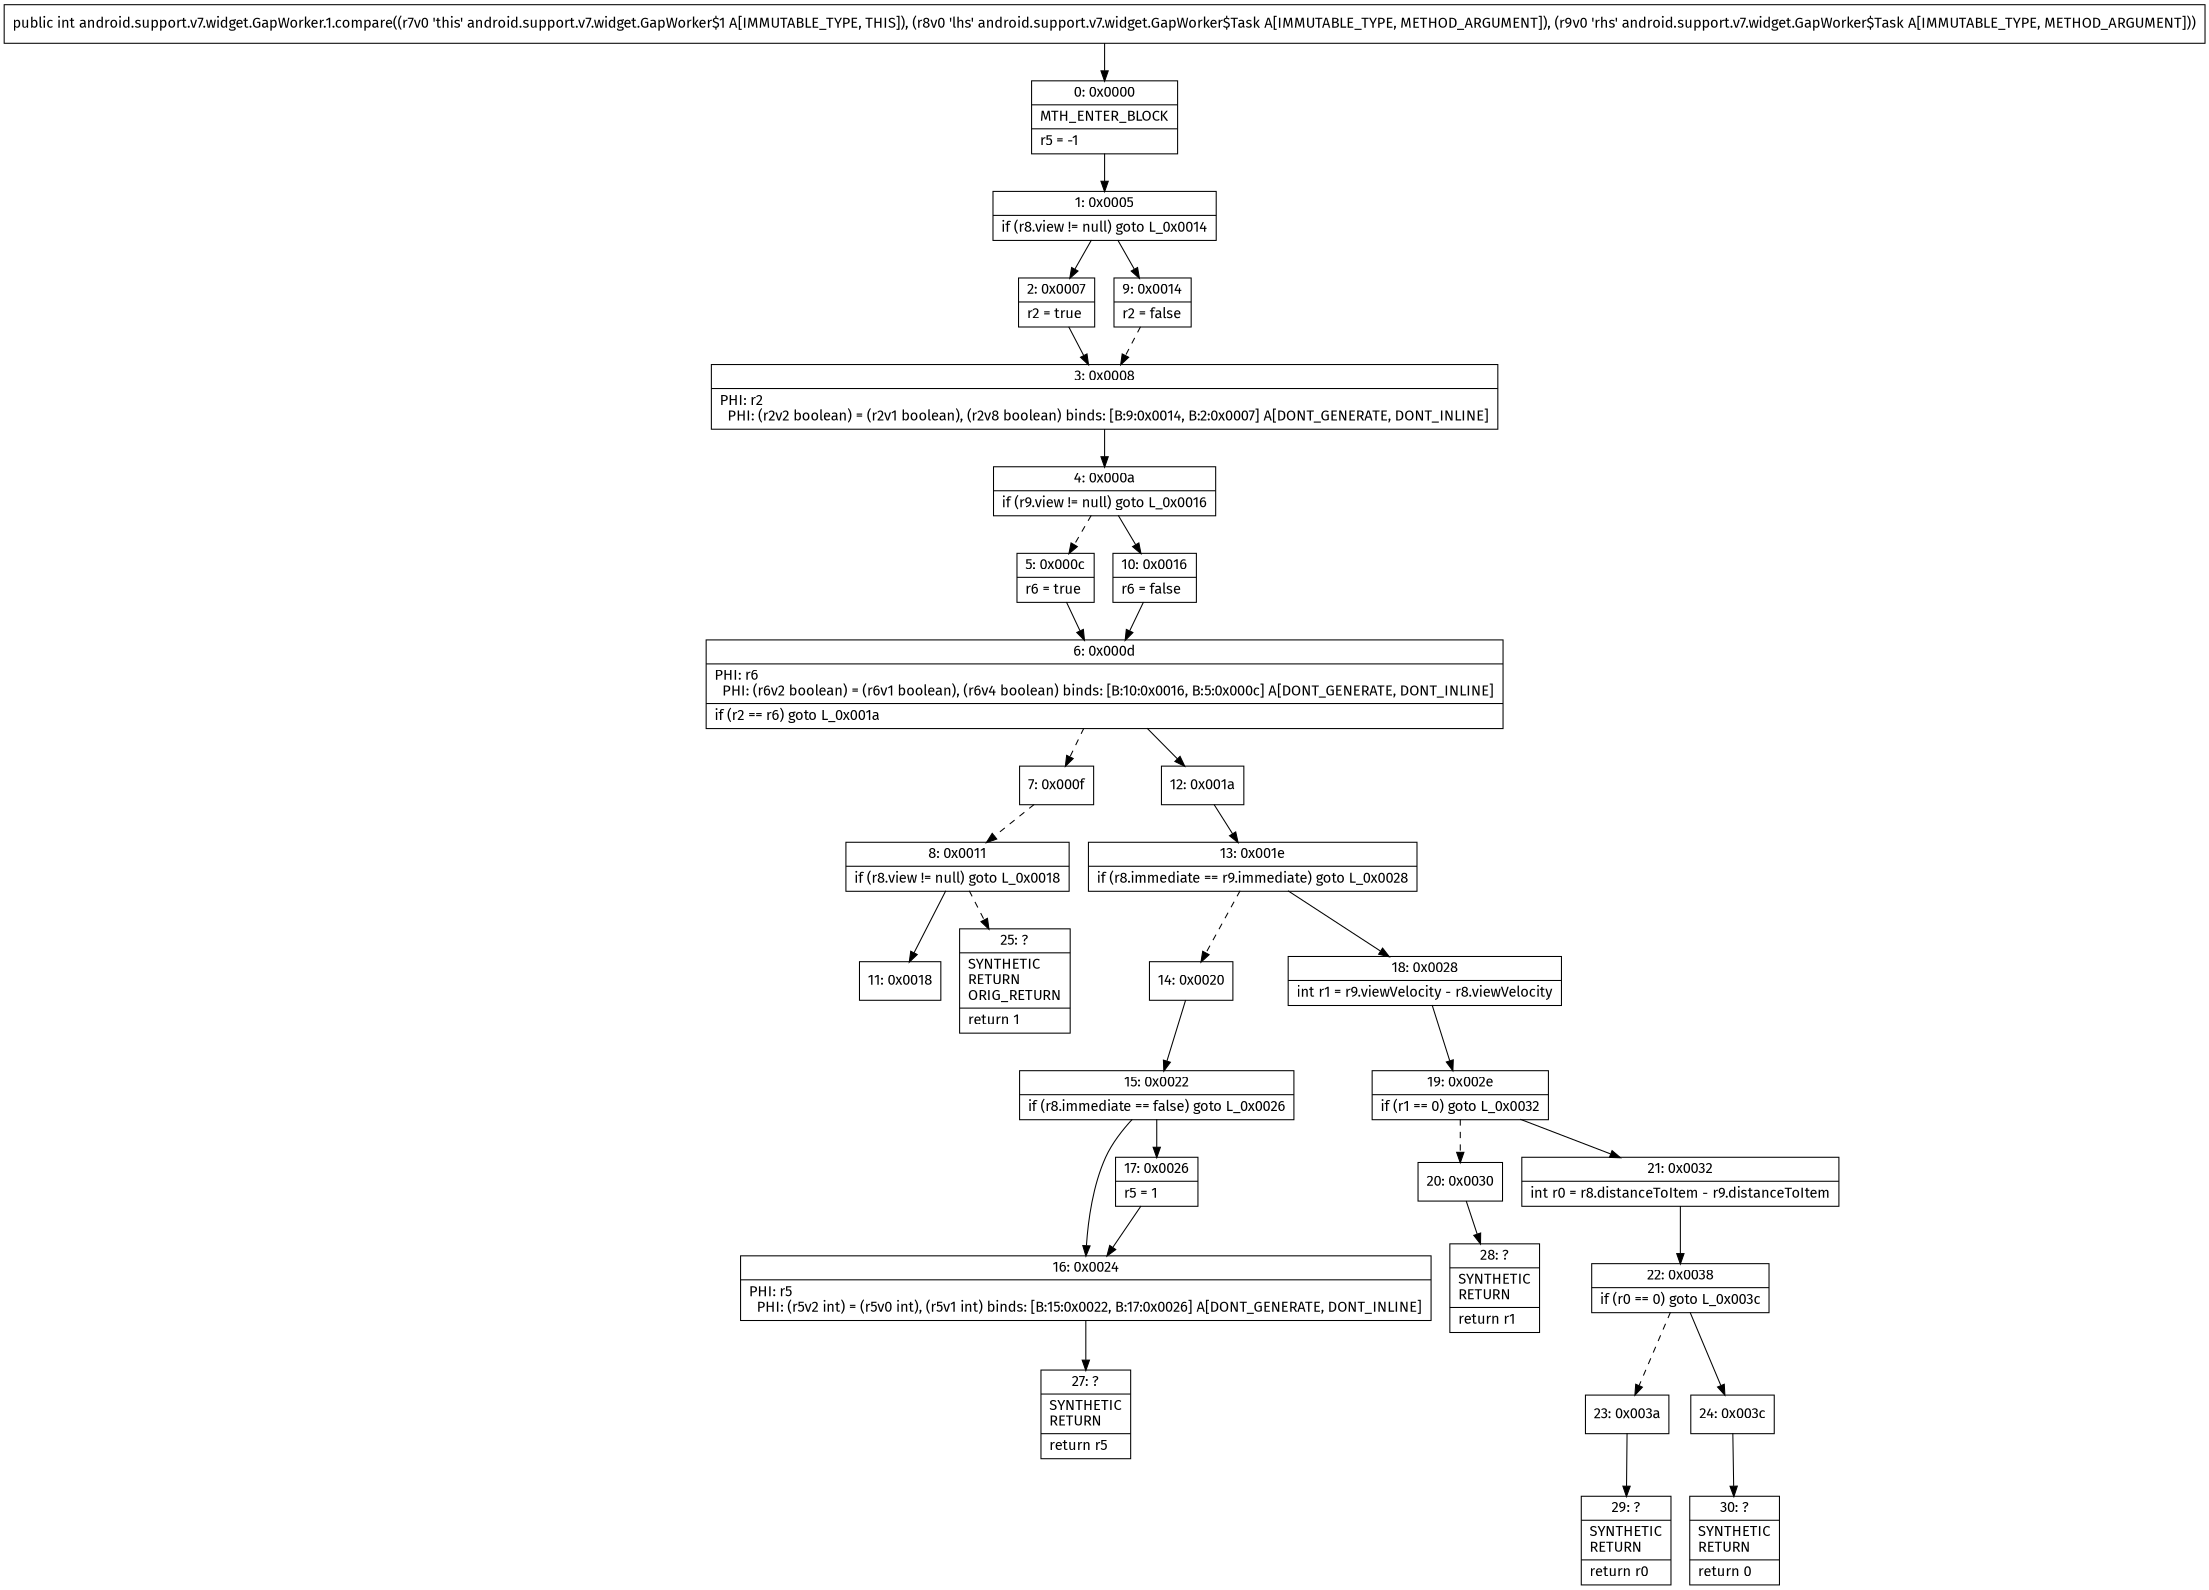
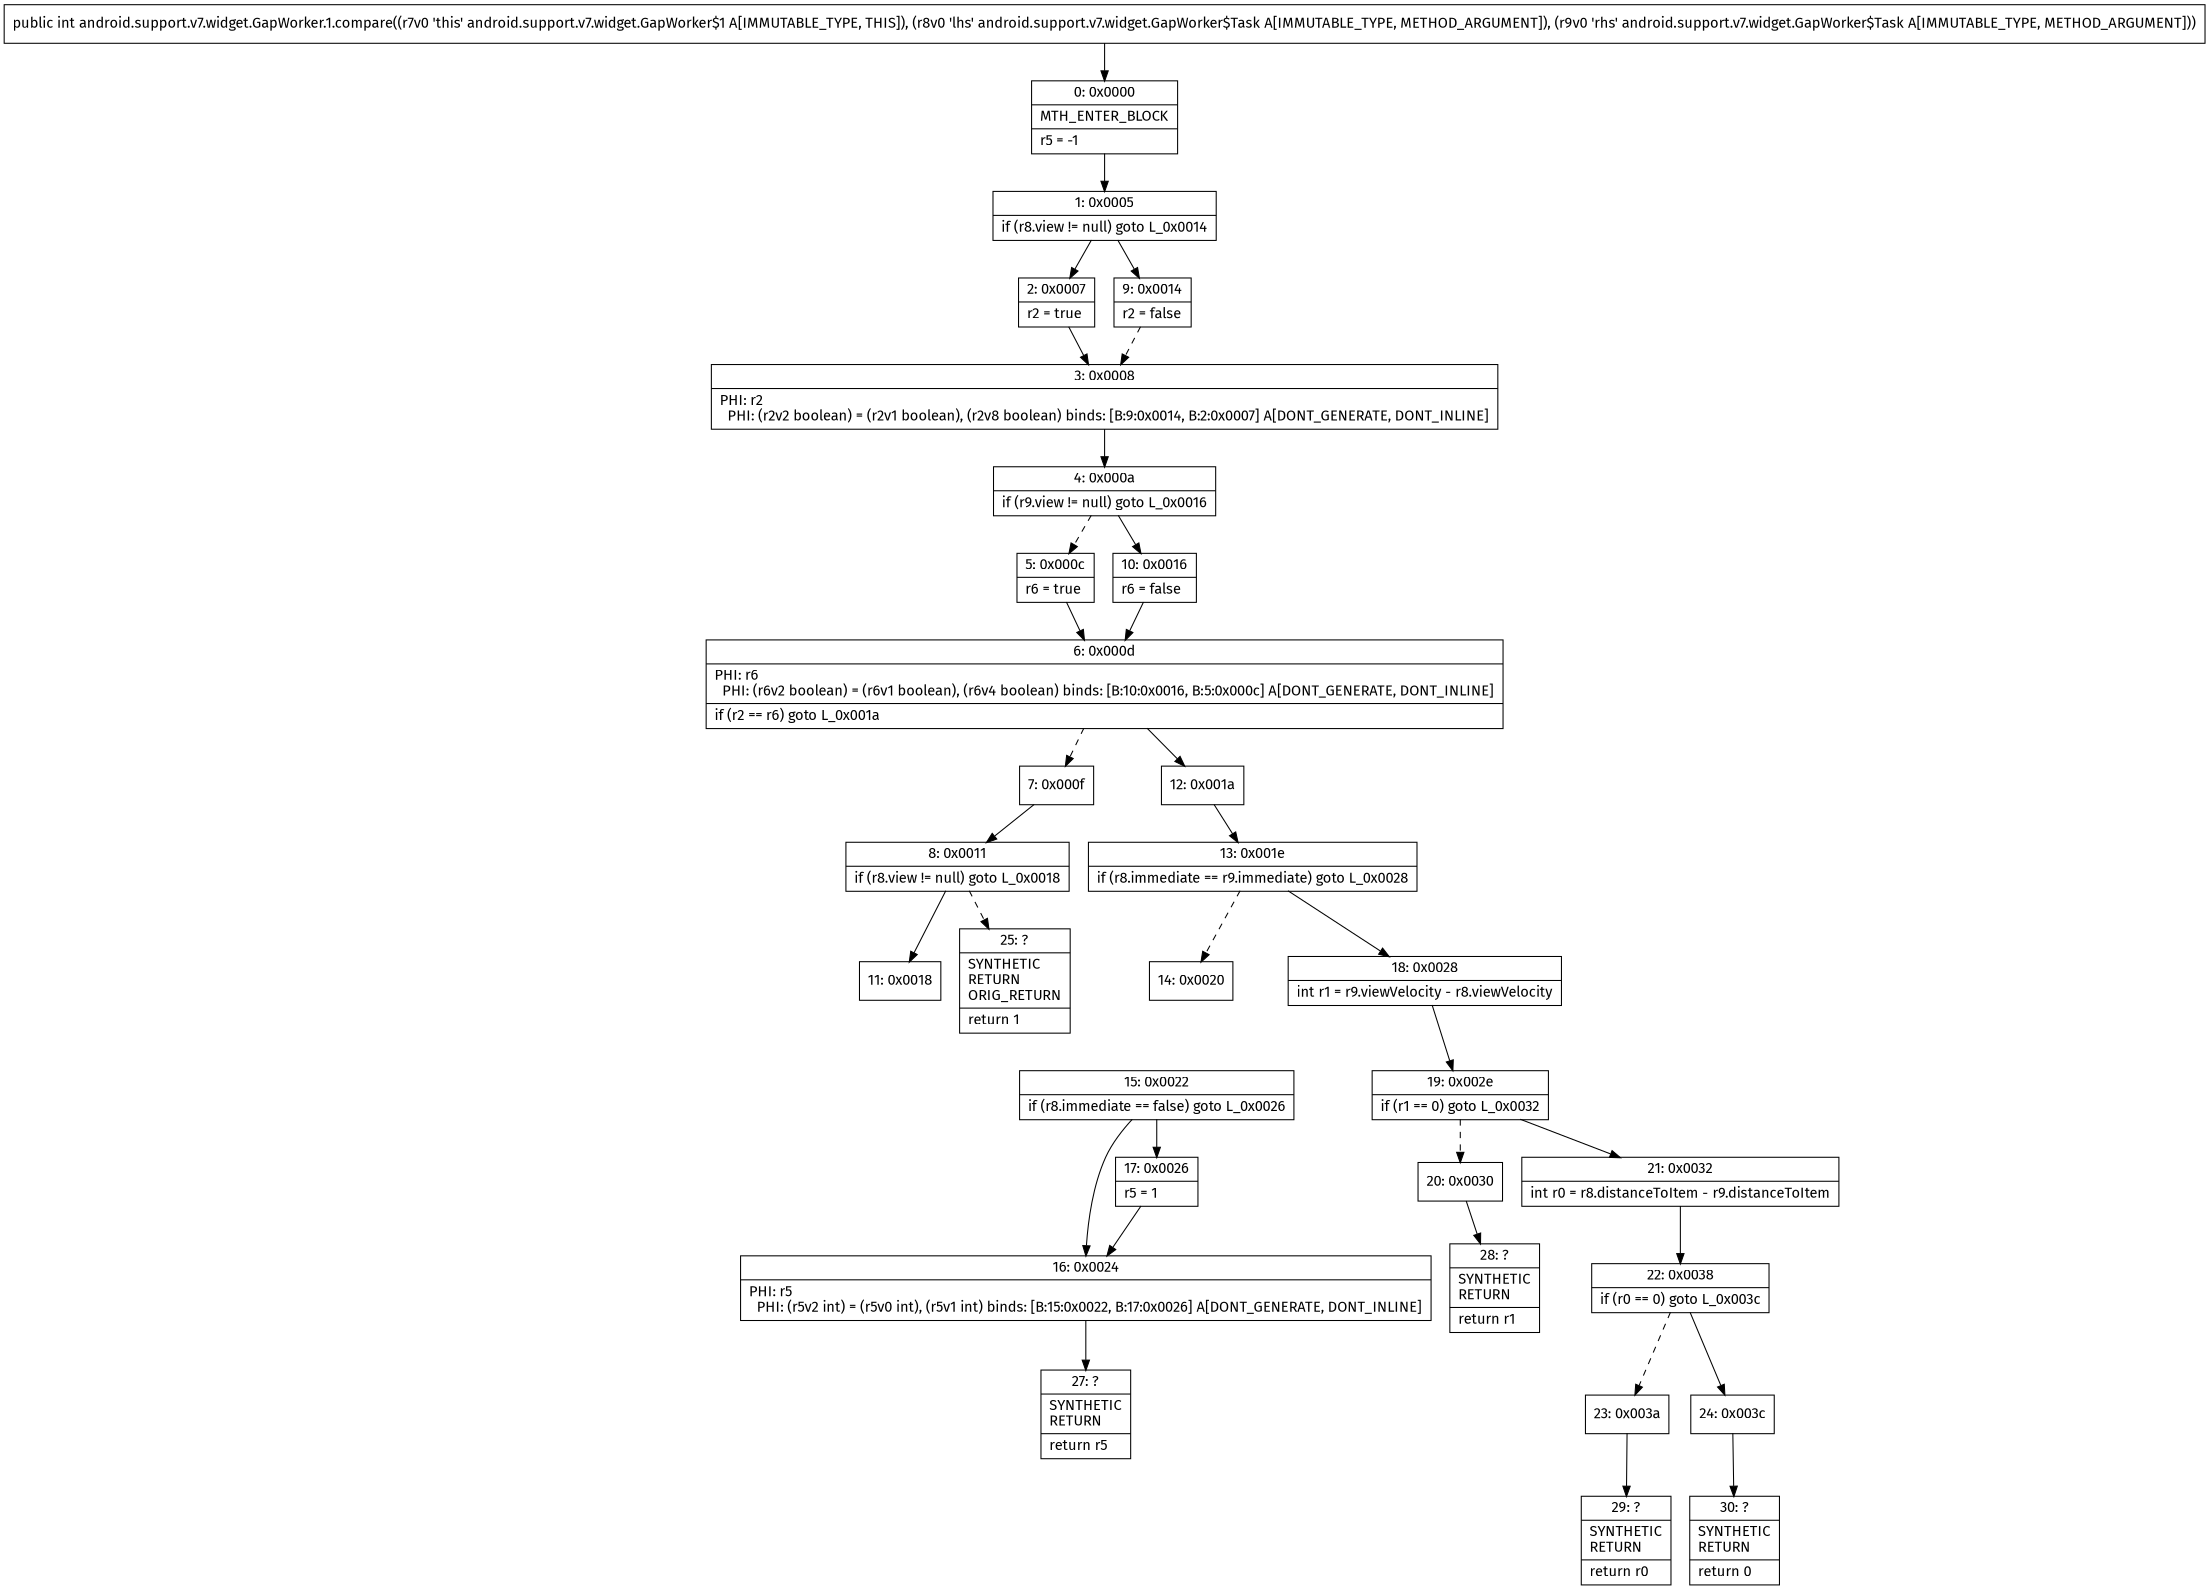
edge "7: 0x000f" -> "8: 0x0011": style dashed -> solid
edge "14: 0x0020" -> "15: 0x0022": removed
